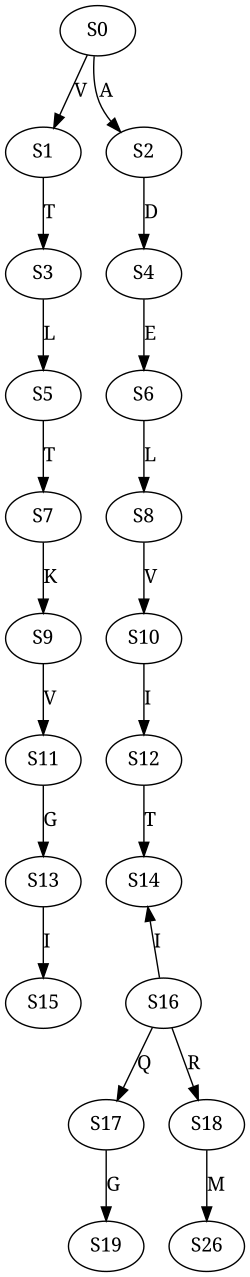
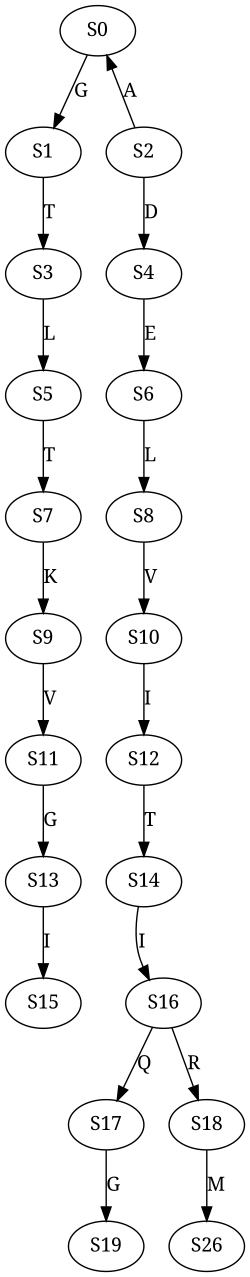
edge "S0" -> "S2": reversed
edge "S0" -> "S1": label "V" -> "G"
edge "S16" -> "S14": reversed
